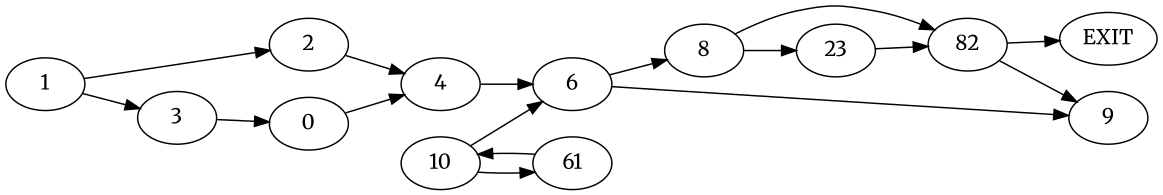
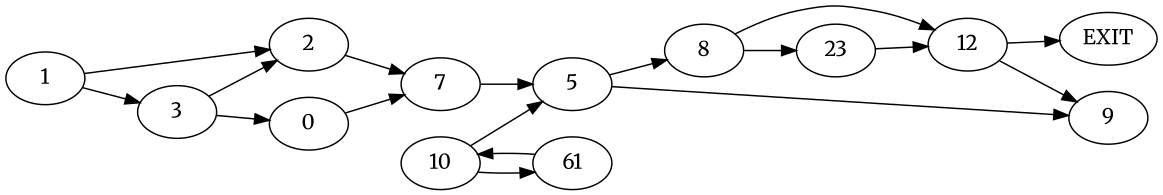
node "82": label "82" -> "12"
edge "3" -> "2": added
node "4": label "4" -> "7"
node "6": label "6" -> "5"
